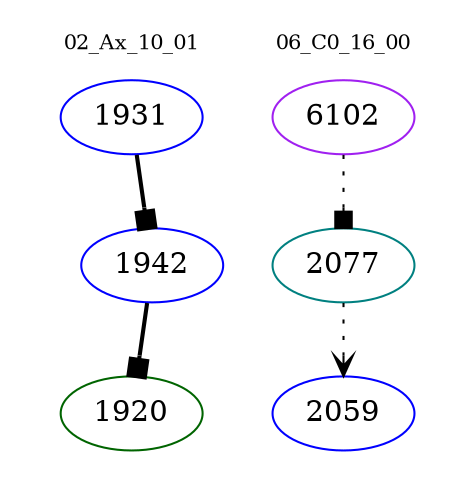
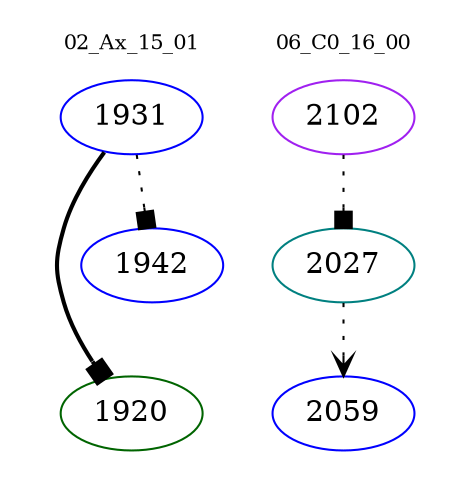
cluster "02_Ax_10_01": label "02_Ax_10_01" -> "02_Ax_15_01"
node "6102": label "6102" -> "2102"
edge "1931" -> "1942": style bold -> dotted
node "2077": label "2077" -> "2027"
edge "1942" -> "1920": now "1931" -> "1920"
